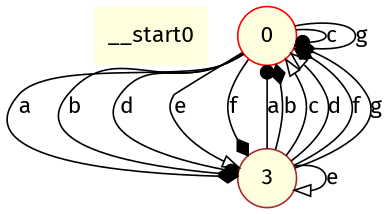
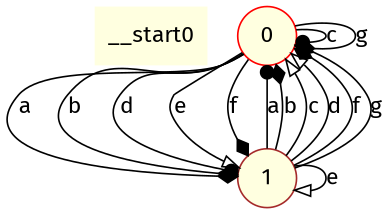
node "3": label "3" -> "1"
